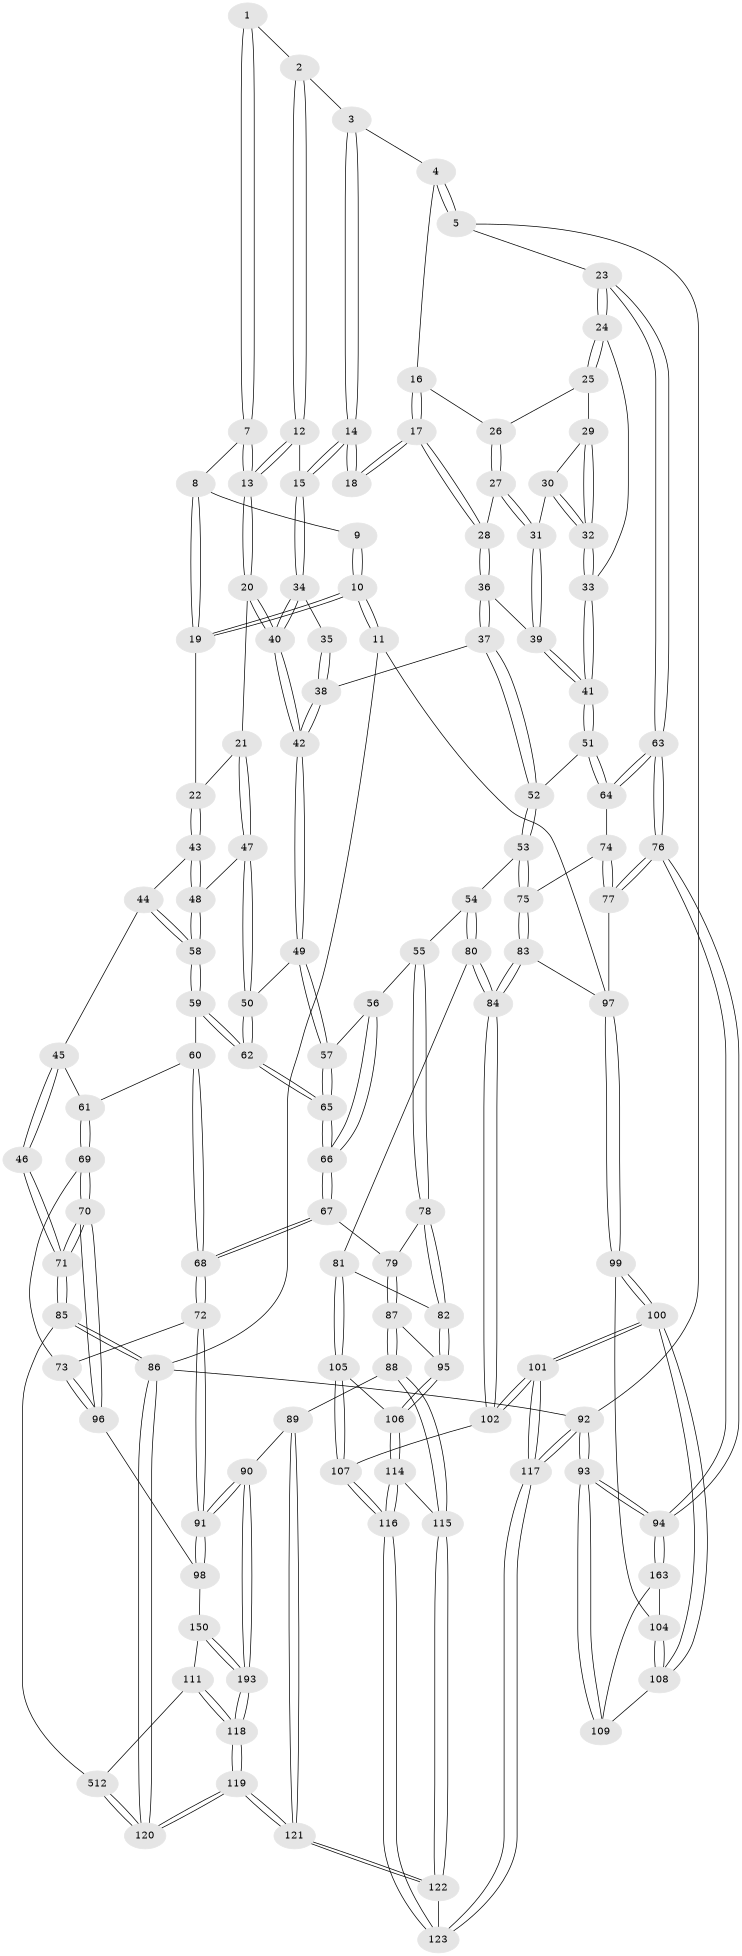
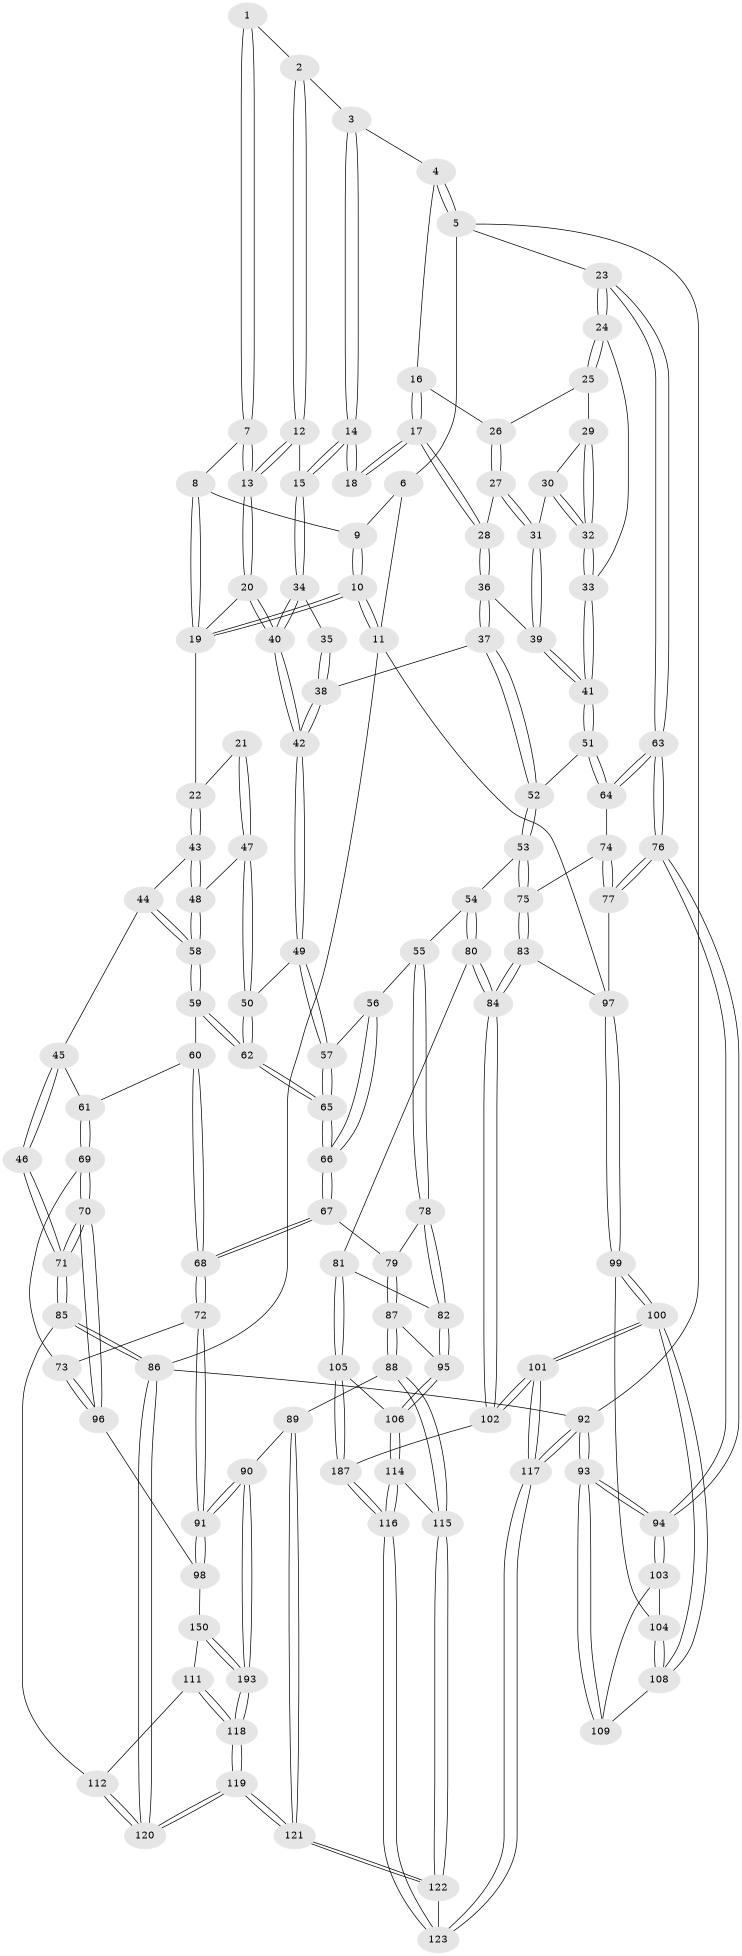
node "6": added
edge "20" -- "21": now "20" -- "19"
node "107": label "107" -> "187"
node "163": label "163" -> "103"
node "512": label "512" -> "112"
